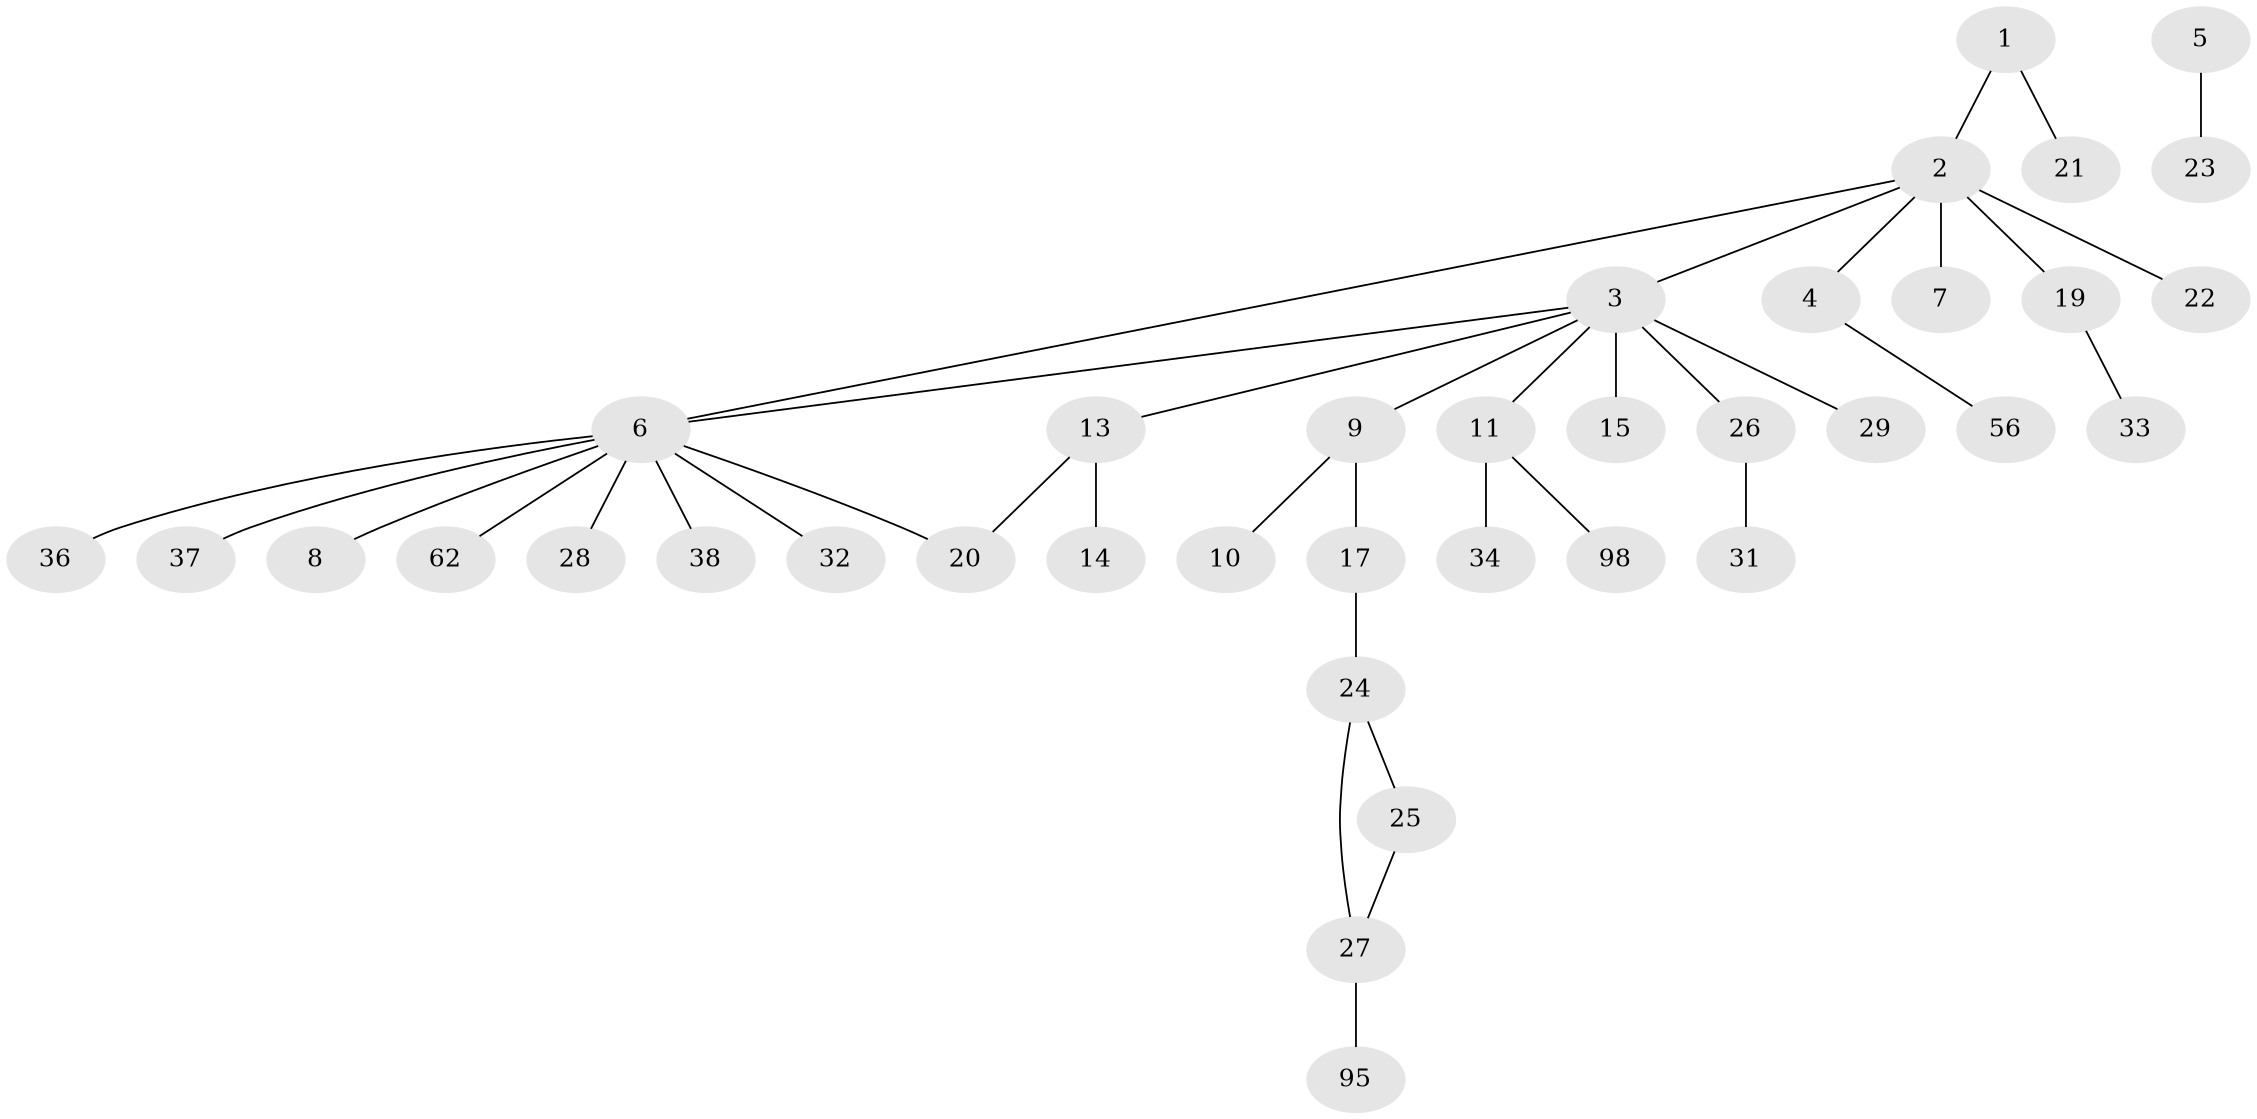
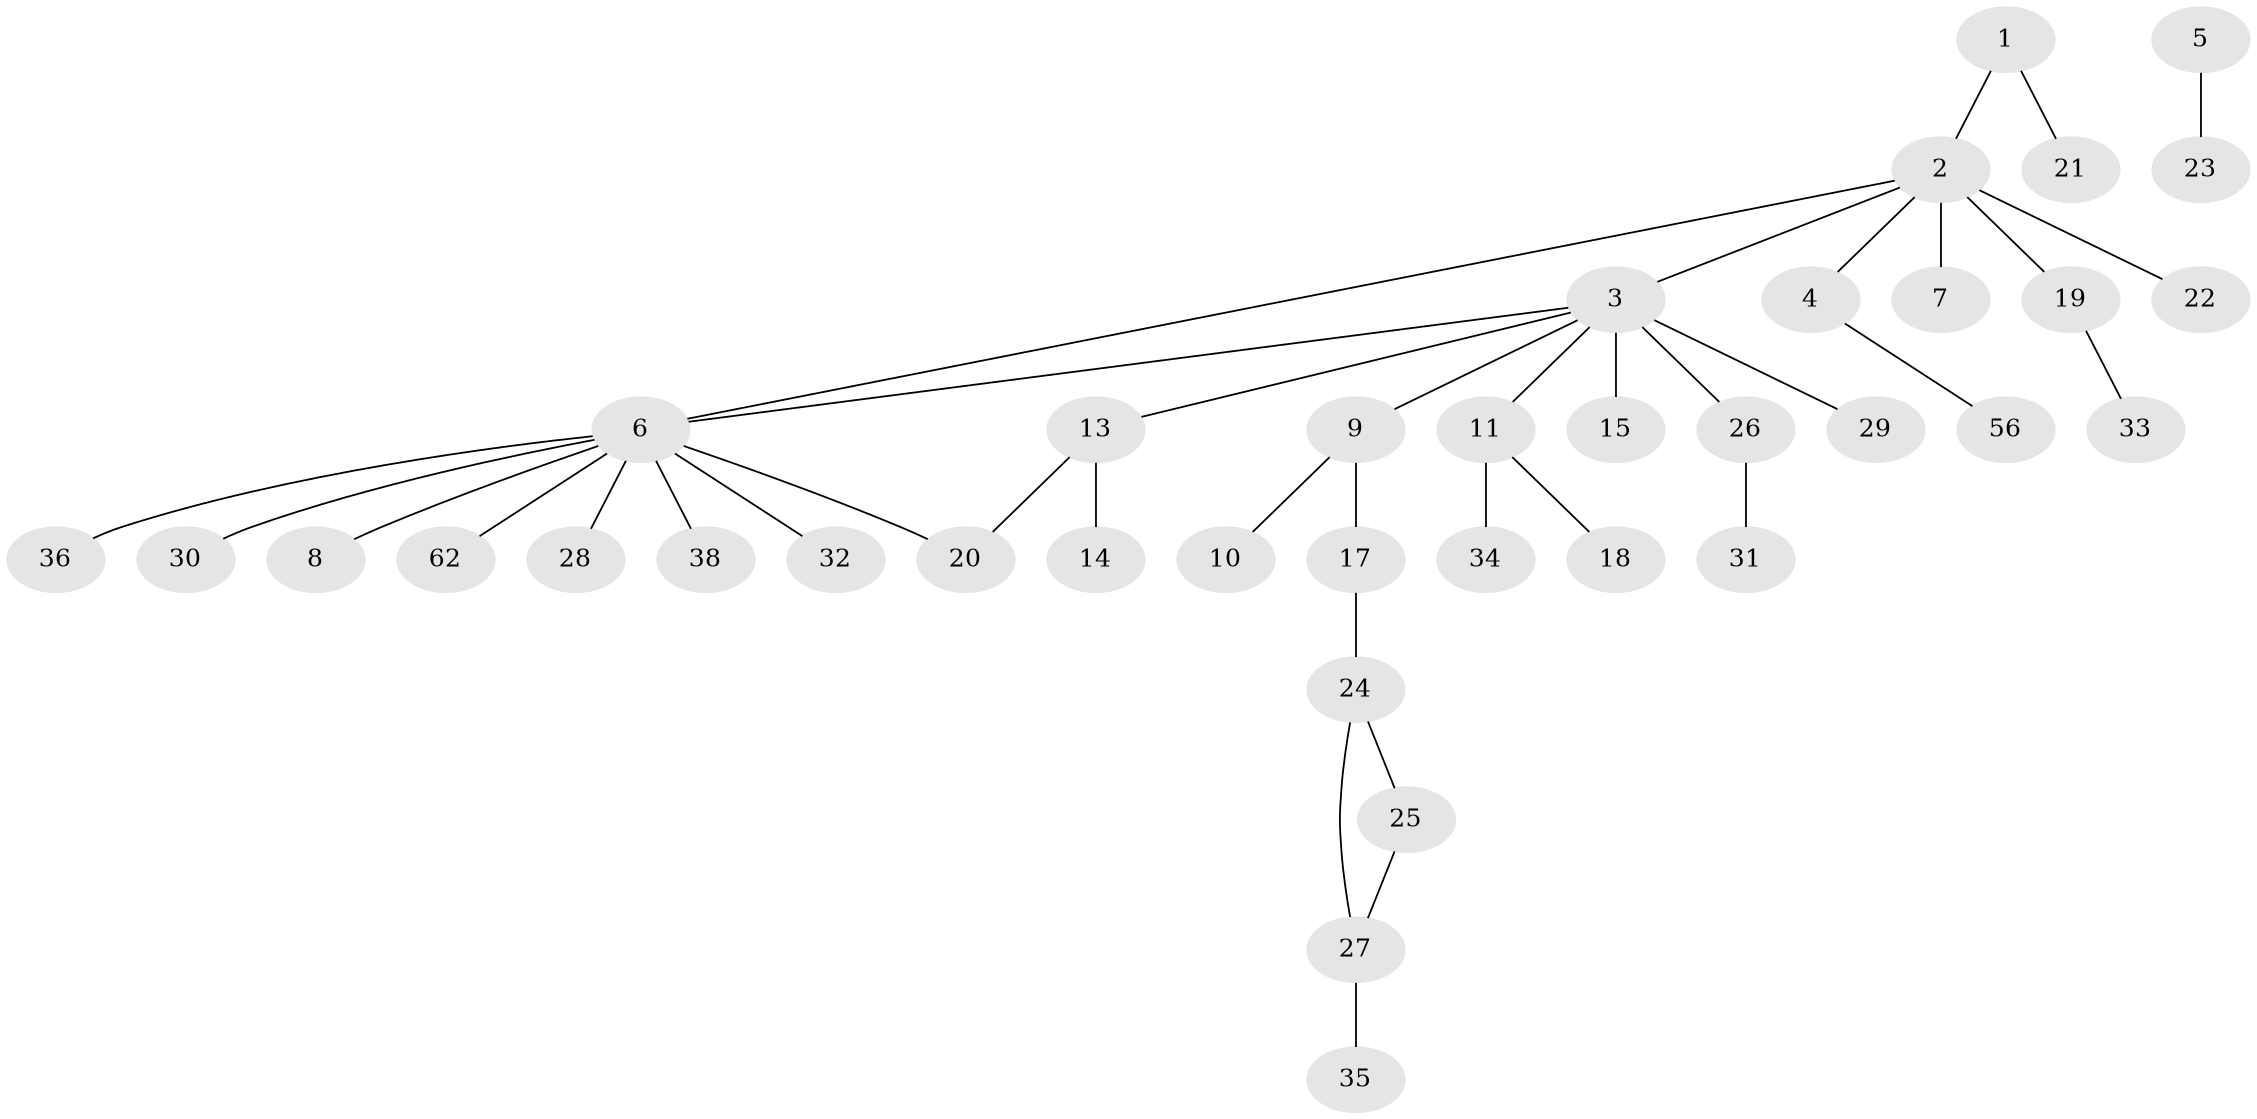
node "37": label "37" -> "30"
node "98": label "98" -> "18"
node "95": label "95" -> "35"
